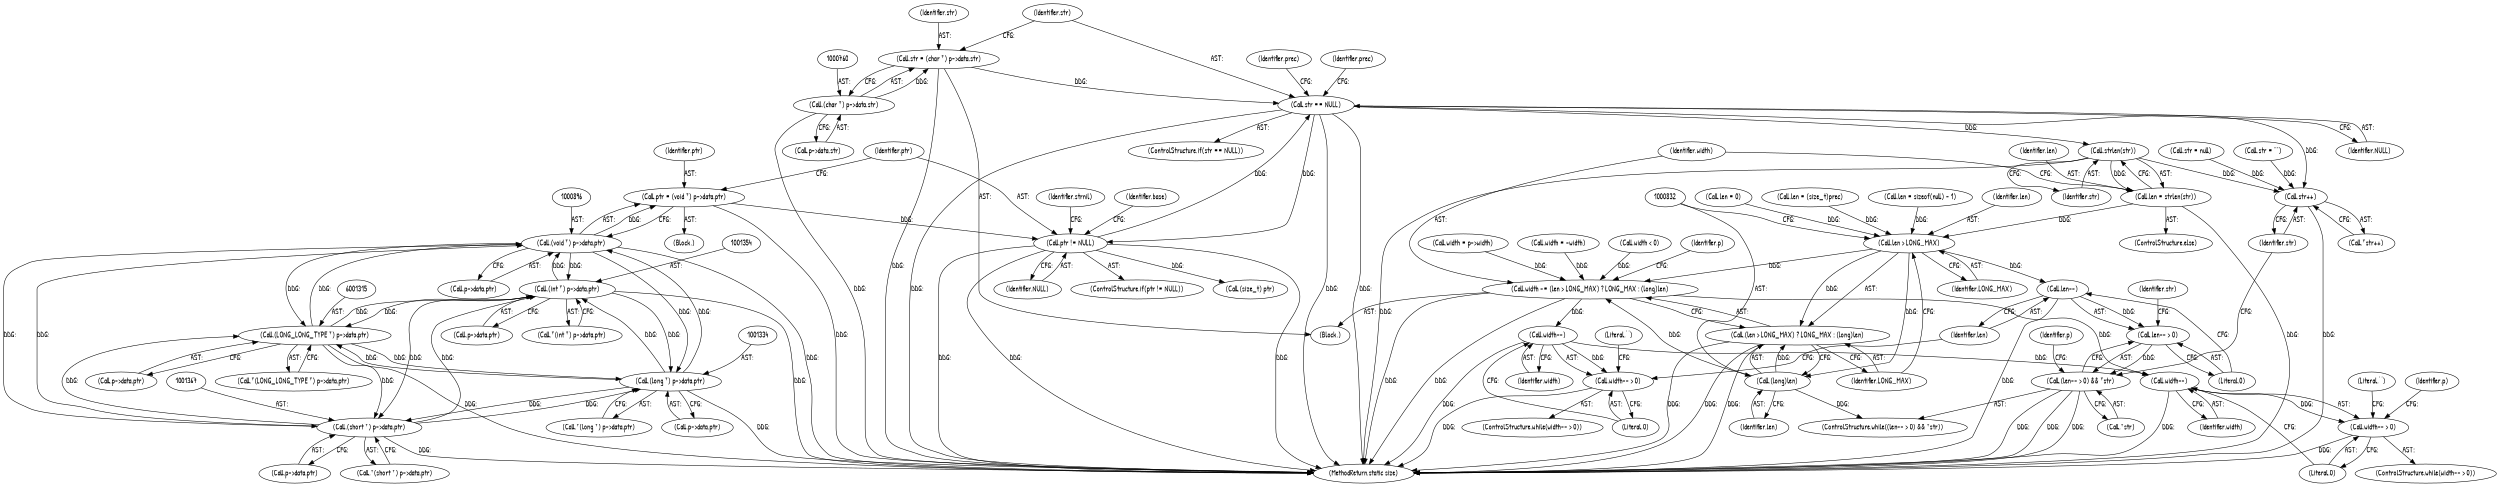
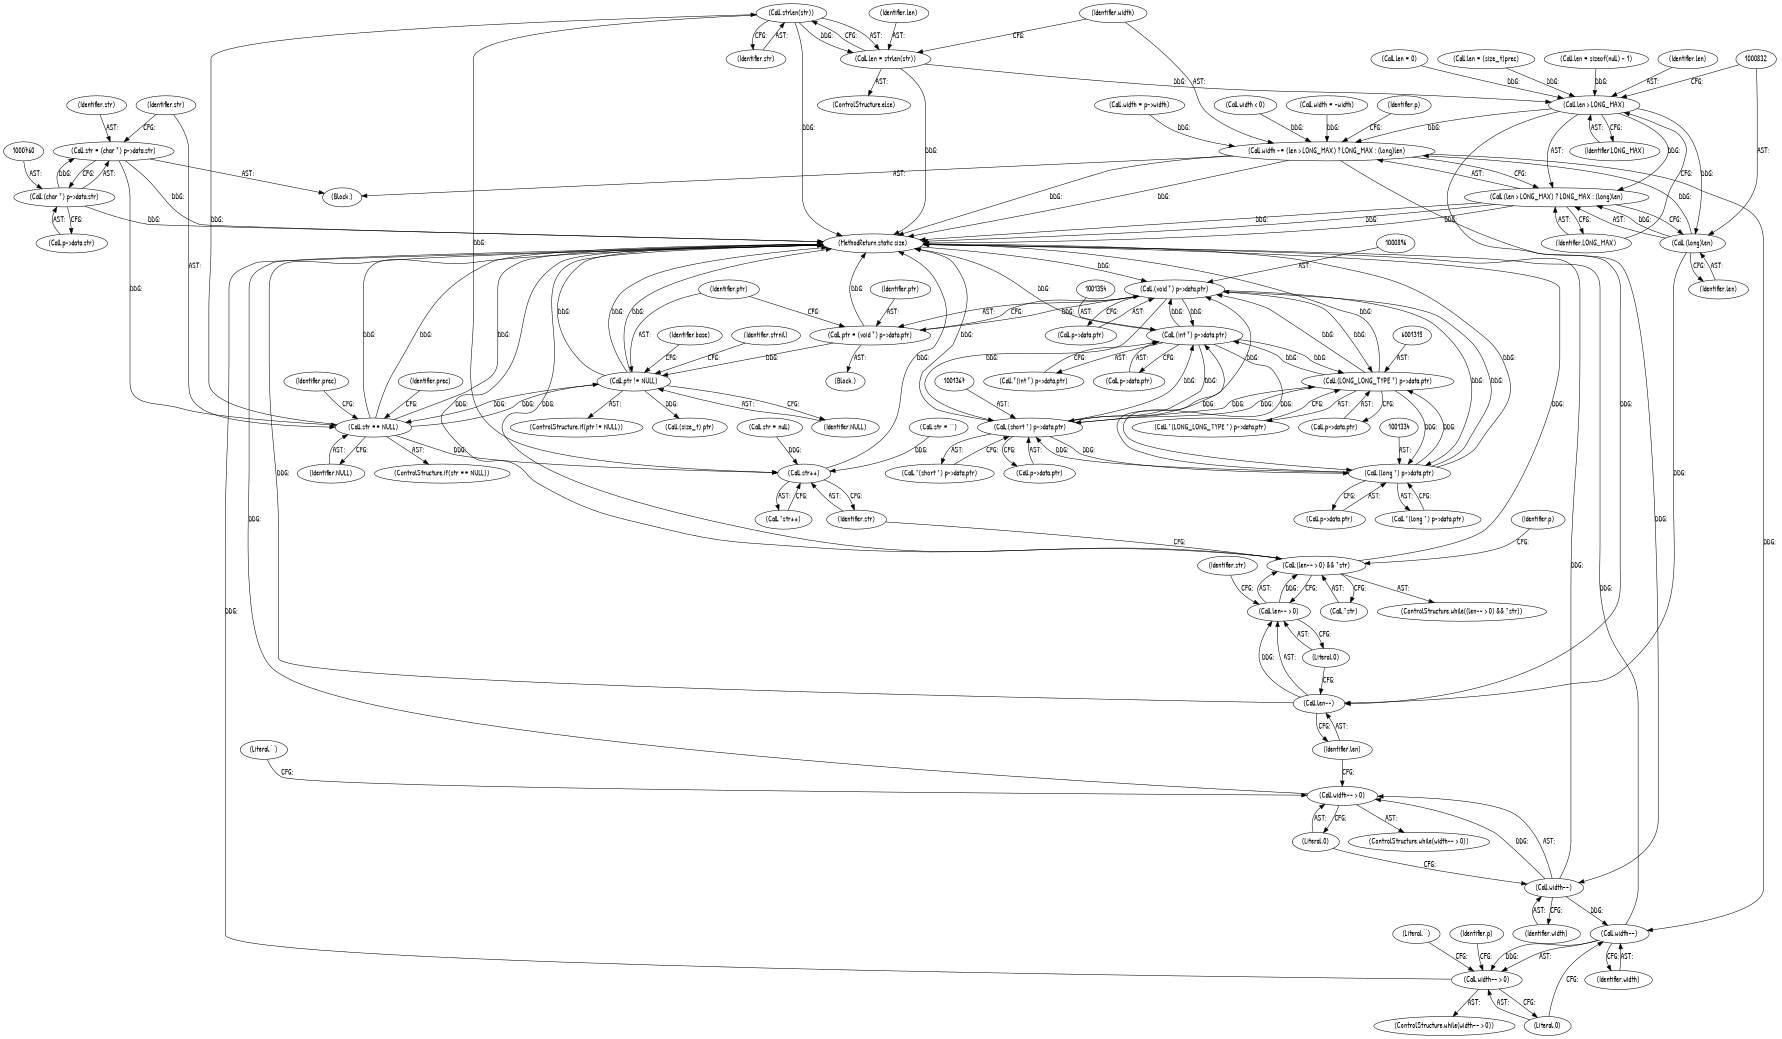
edge "(Call,(long)len)" -> "(ControlStructure,while((len-- > 0) && *str))": now "(Call,(long)len)" -> "(Call,len--)"
edge "(Call,(void *) p->data.ptr)" -> "(MethodReturn,static size)": reversed
